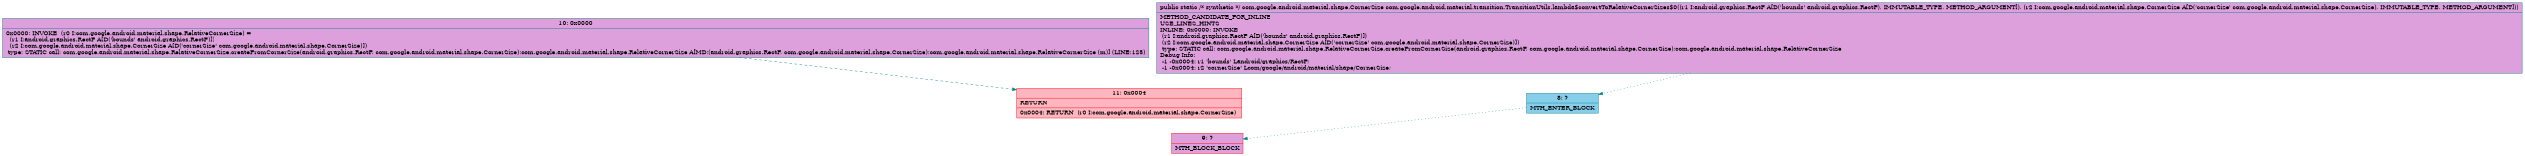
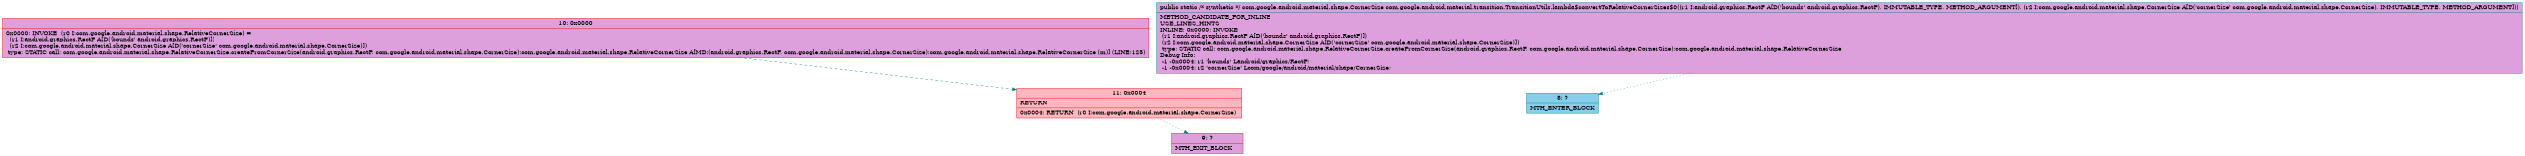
node "10: 0x0000": color teal -> red
edge "8: ?" -> "9: ?": now "11: 0x0004" -> "9: ?"
node "9: ?": text "MTH_BLOCK_BLOCK" -> "MTH_EXIT_BLOCK"
